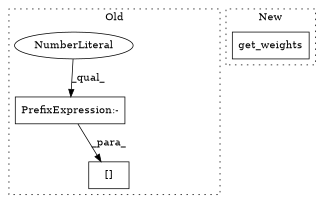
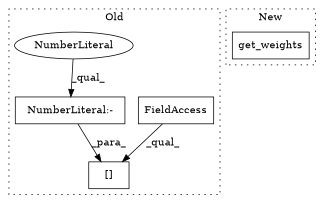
node "PrefixExpression:-": label "PrefixExpression:-" -> "NumberLiteral:-"
node "FieldAccess": added
